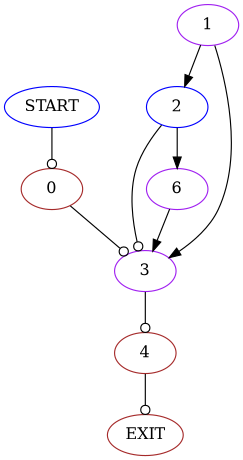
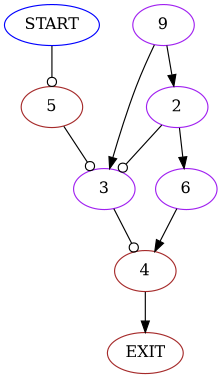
node "1": label "1" -> "9"
node "2": color blue -> purple
node "0": label "0" -> "5"
edge "6" -> "3": now "6" -> "4"
edge "4" -> "EXIT": arrowhead odot -> normal
